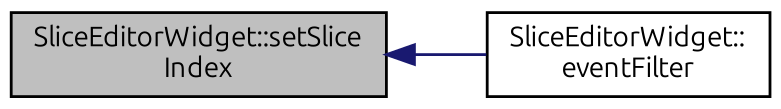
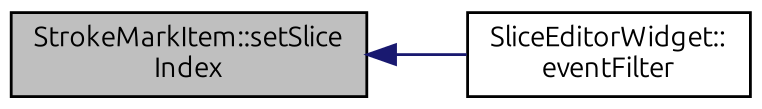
node "SliceEditorWidget::setSlice Index": label "SliceEditorWidget::setSlice Index" -> "StrokeMarkItem::setSlice Index"
